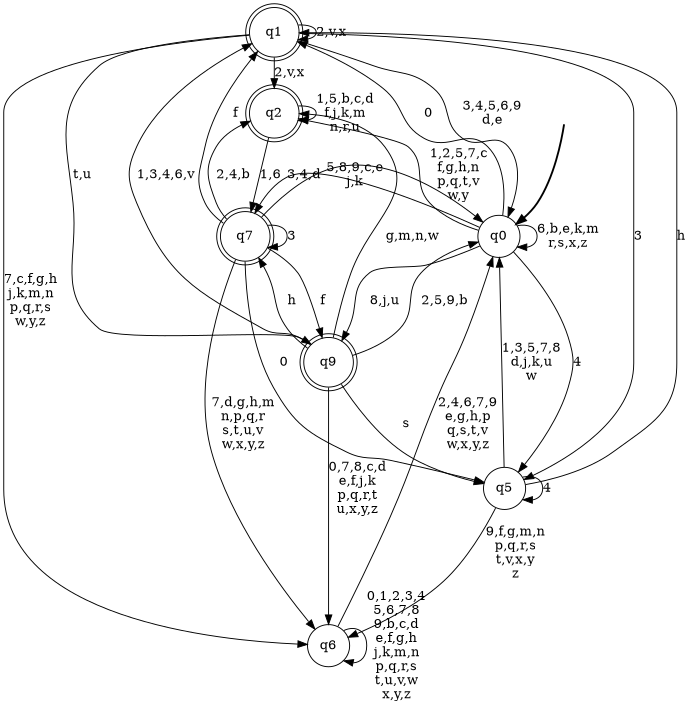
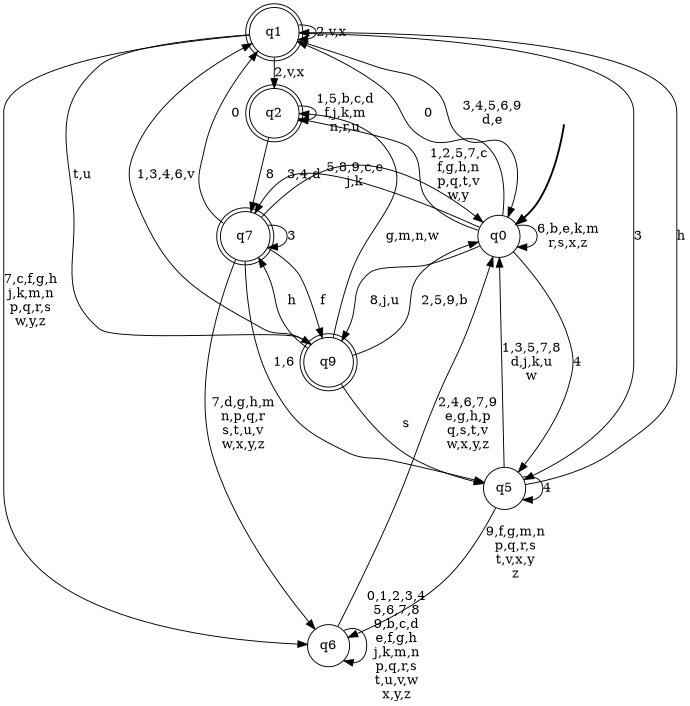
edge "q7" -> "q1": label "f" -> "0"
edge "q7" -> "q2": removed, label "2,4,b"
edge "q2" -> "q7": label "1,6" -> "8"
edge "q7" -> "q5": label "0" -> "1,6"
edge "q9" -> "q6": removed, label "0,7,8,c,d e,f,j,k p,q,r,t u,x,y,z"
